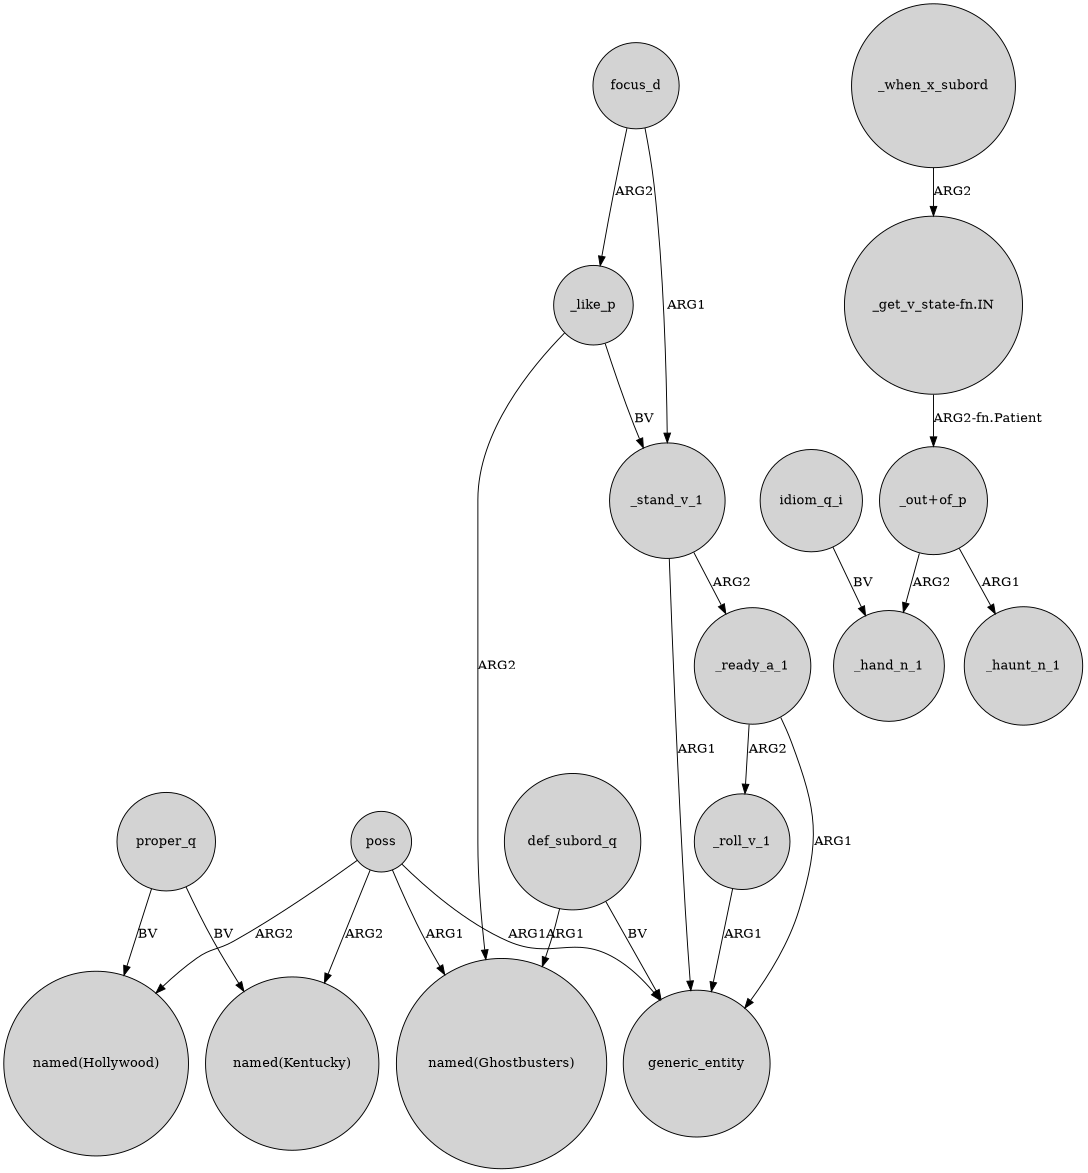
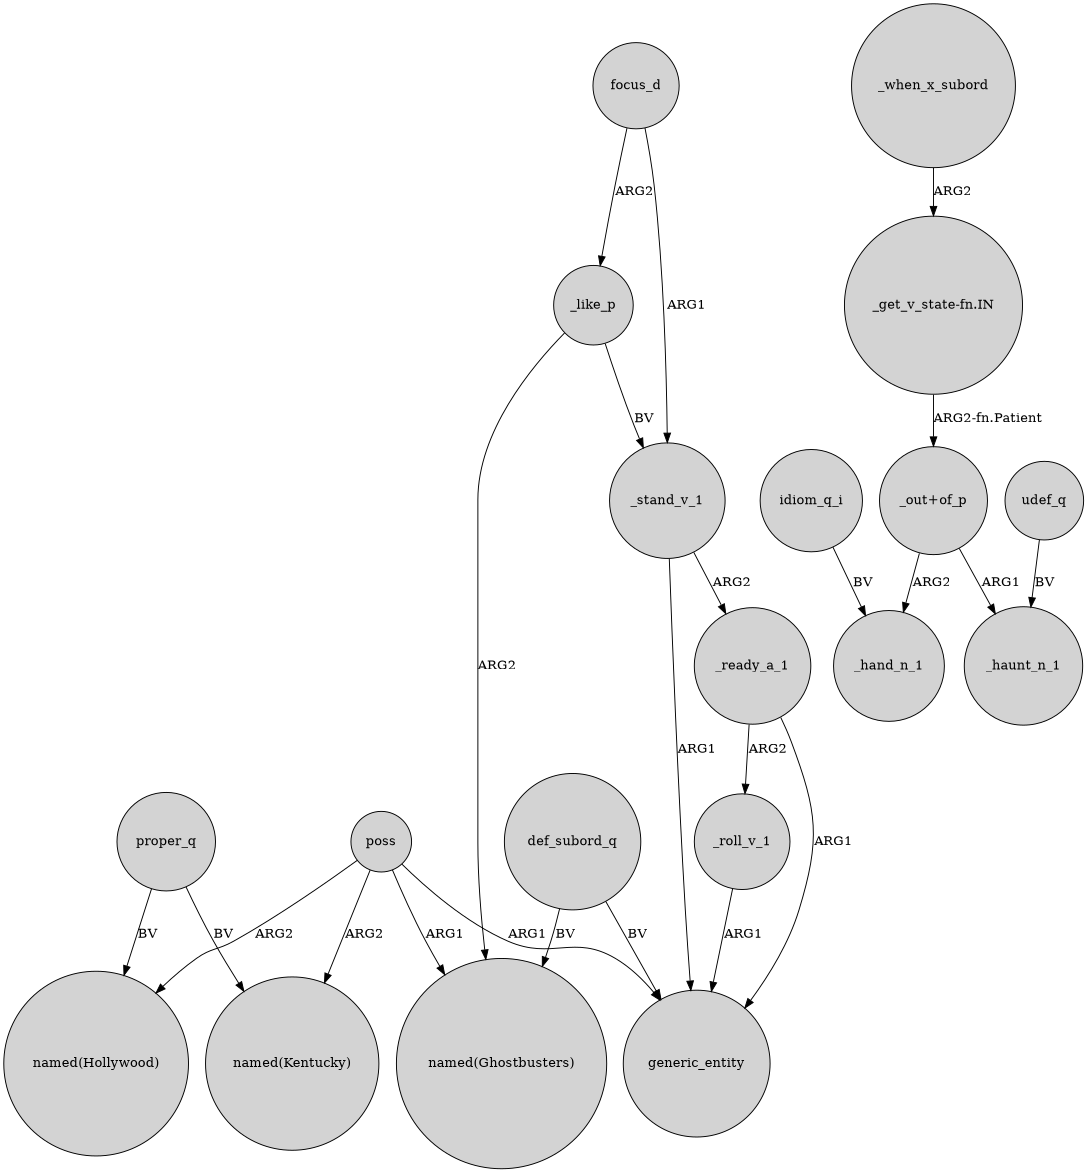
node "udef_q": added
edge "def_subord_q" -> "named(Ghostbusters)": label "ARG1" -> "BV"
